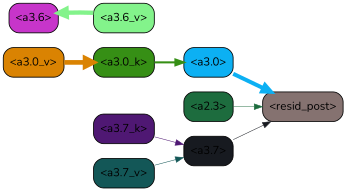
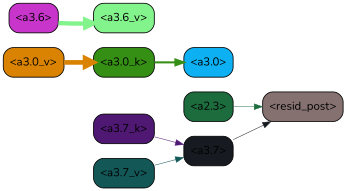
edge "<a3.6_v>" -> "<a3.6>": reversed
edge "<a3.0>" -> "<resid_post>": removed
